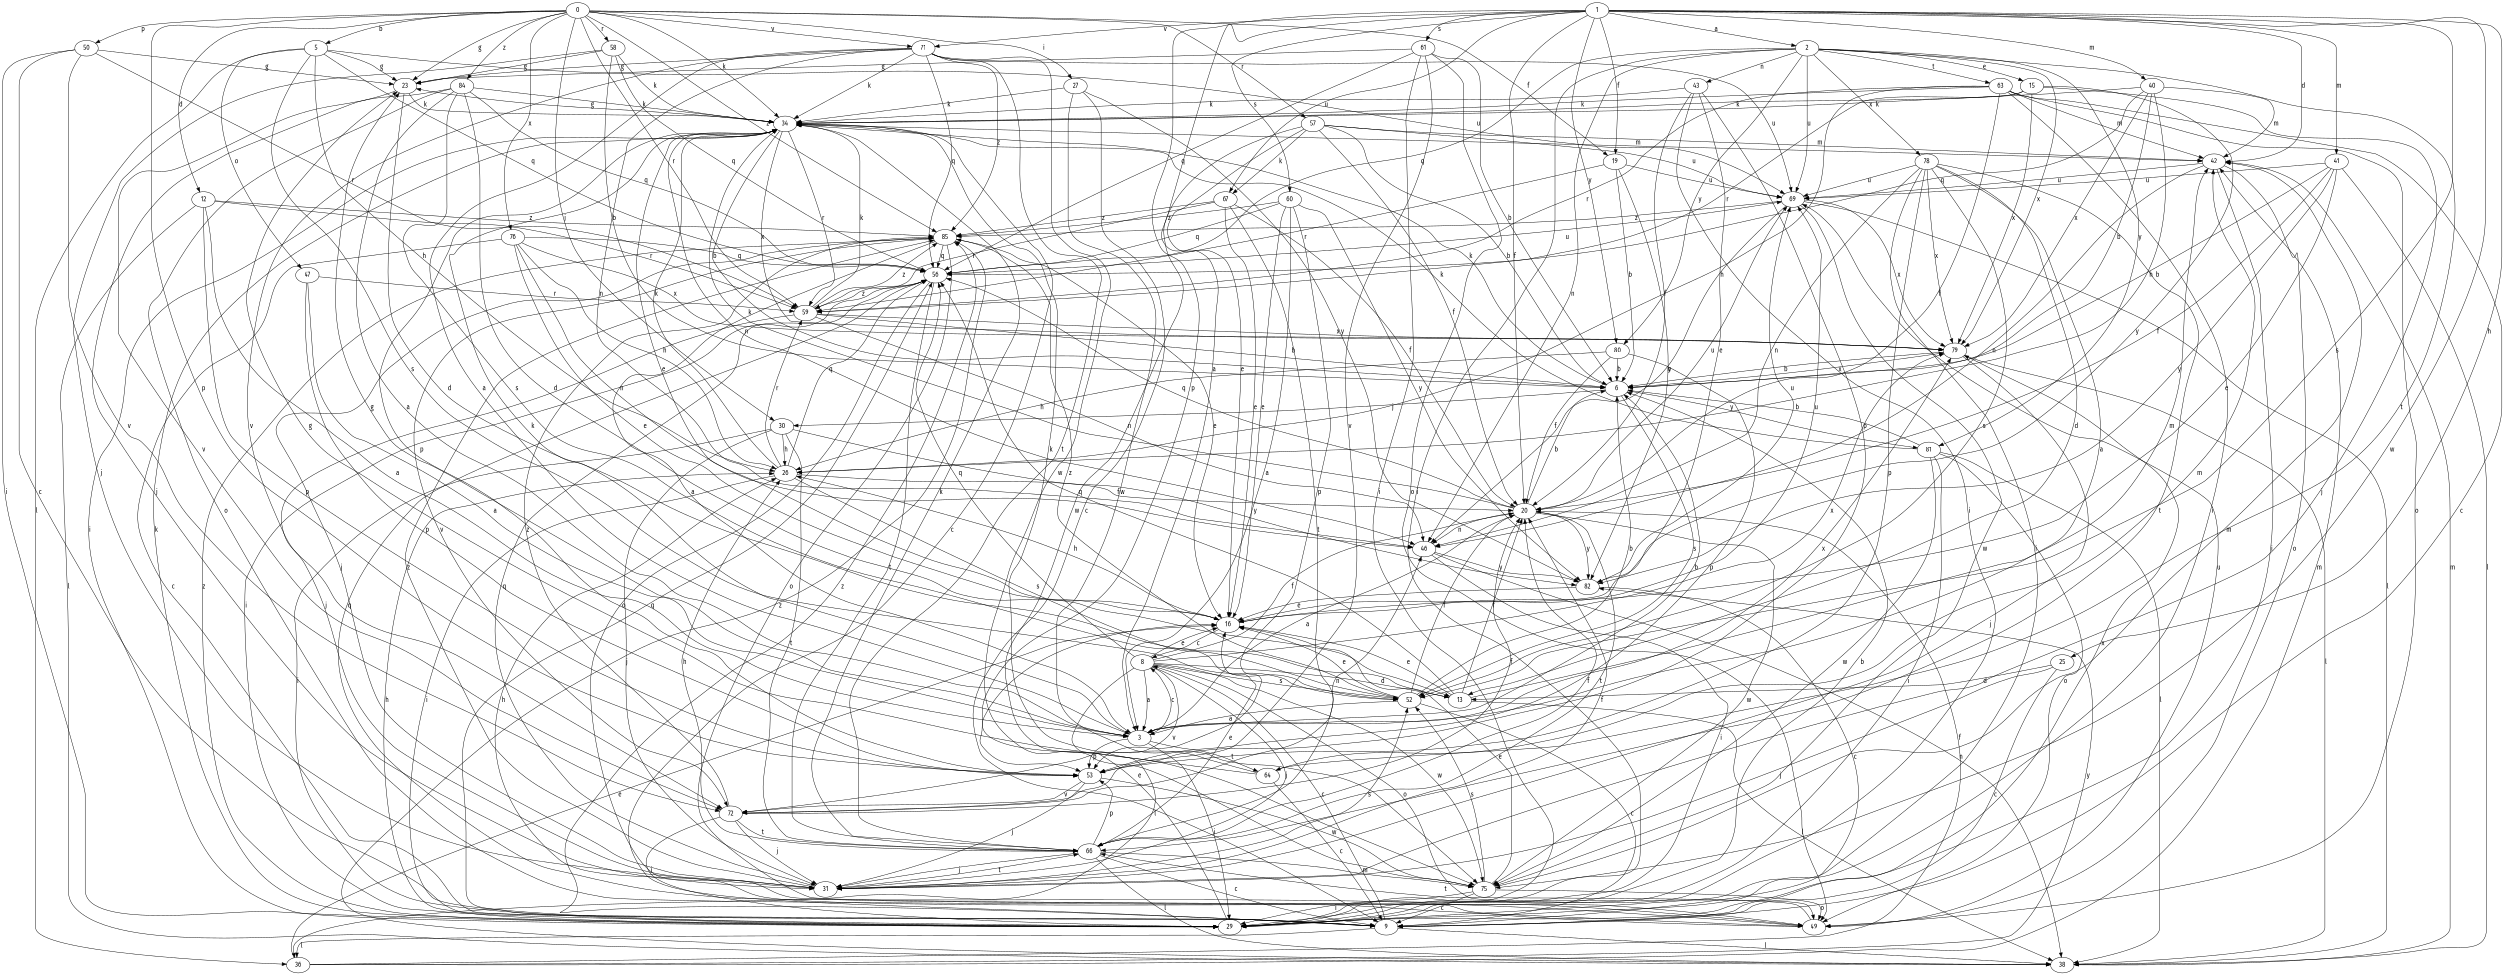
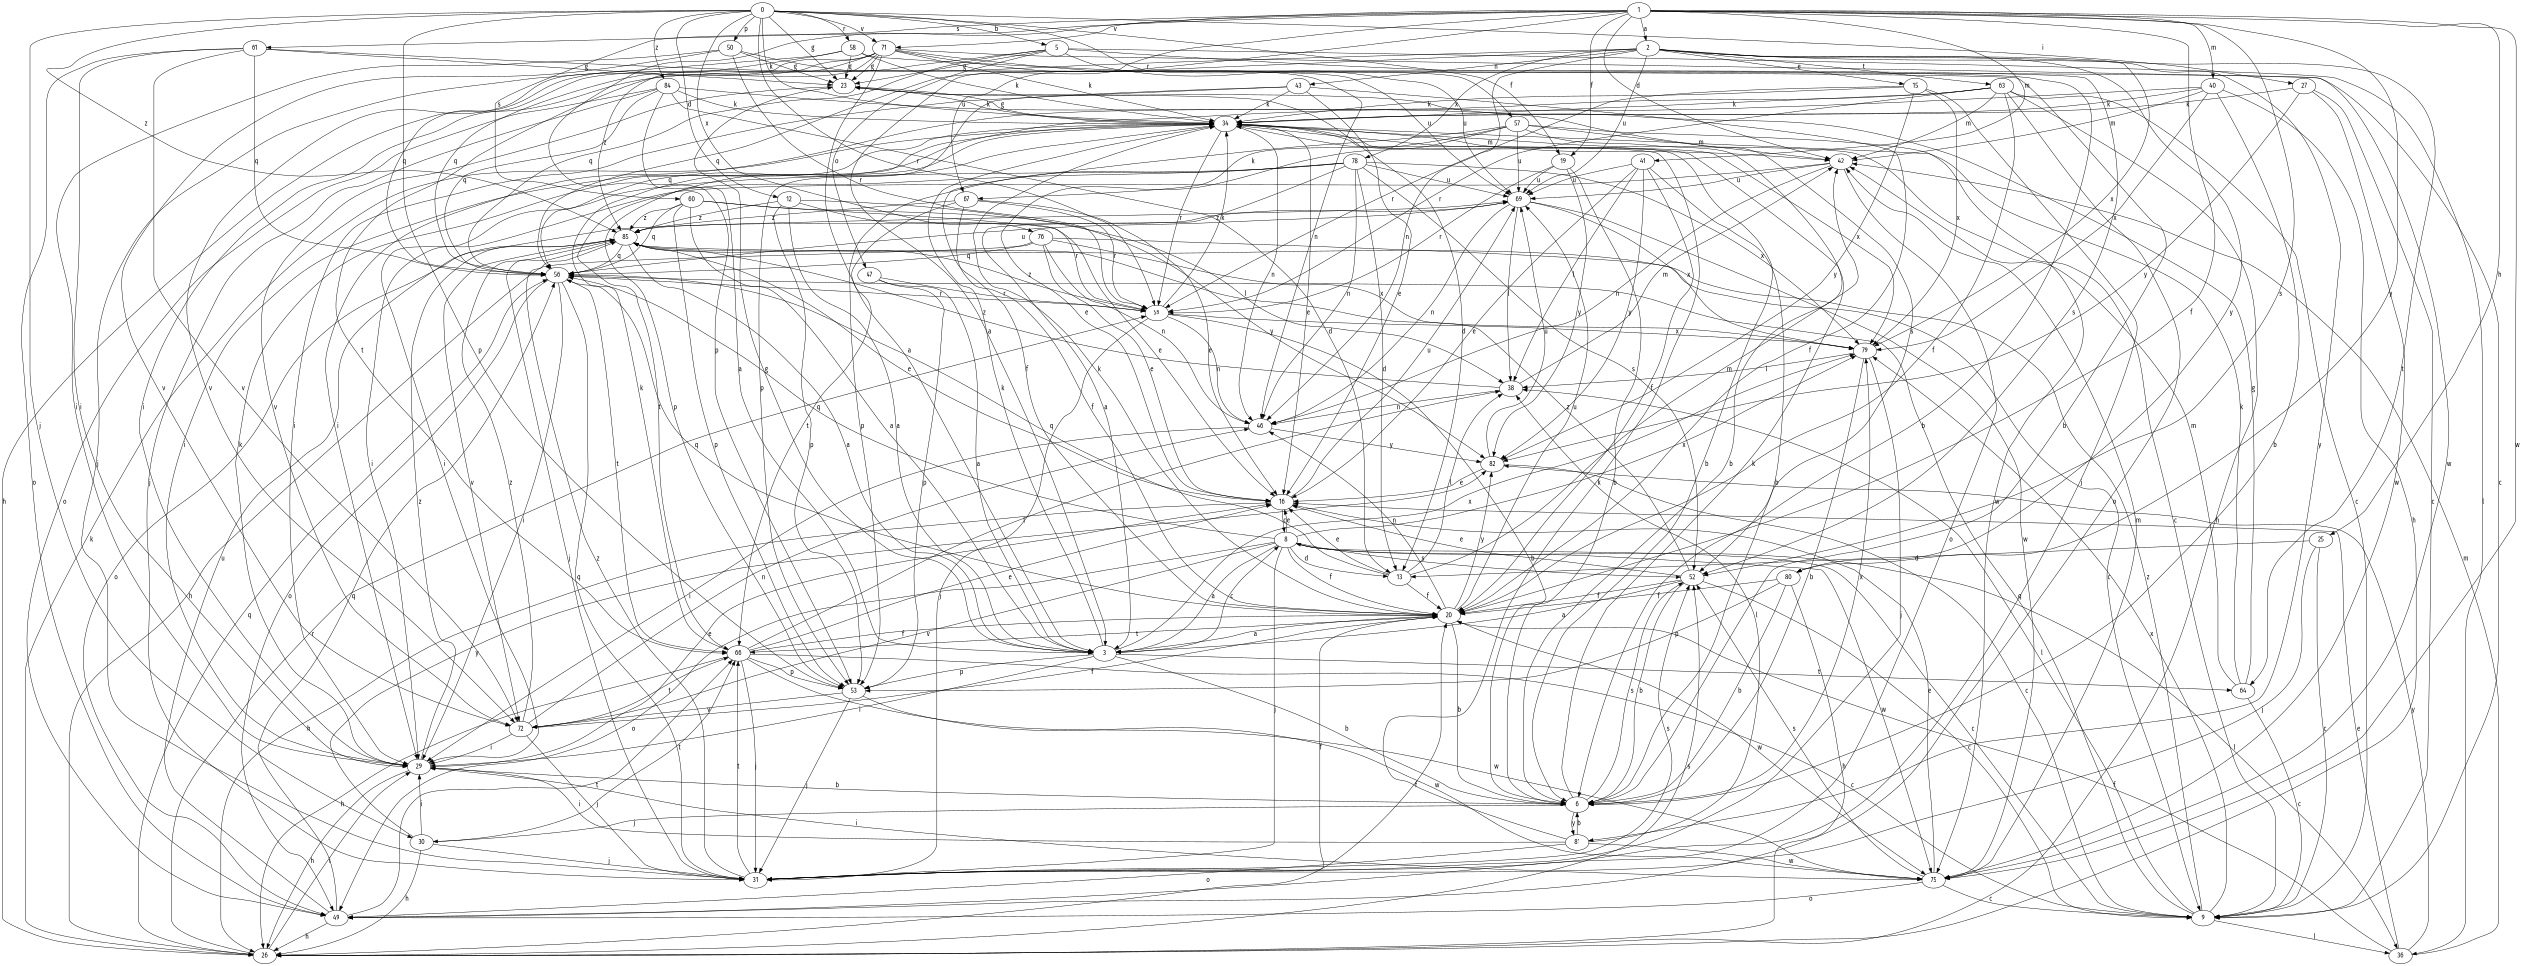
edge "56" -> "59": label "z" -> "r"
edge "31" -> "56": reversed
edge "46" -> "38": reversed
edge "66" -> "75": label "m" -> "w"
